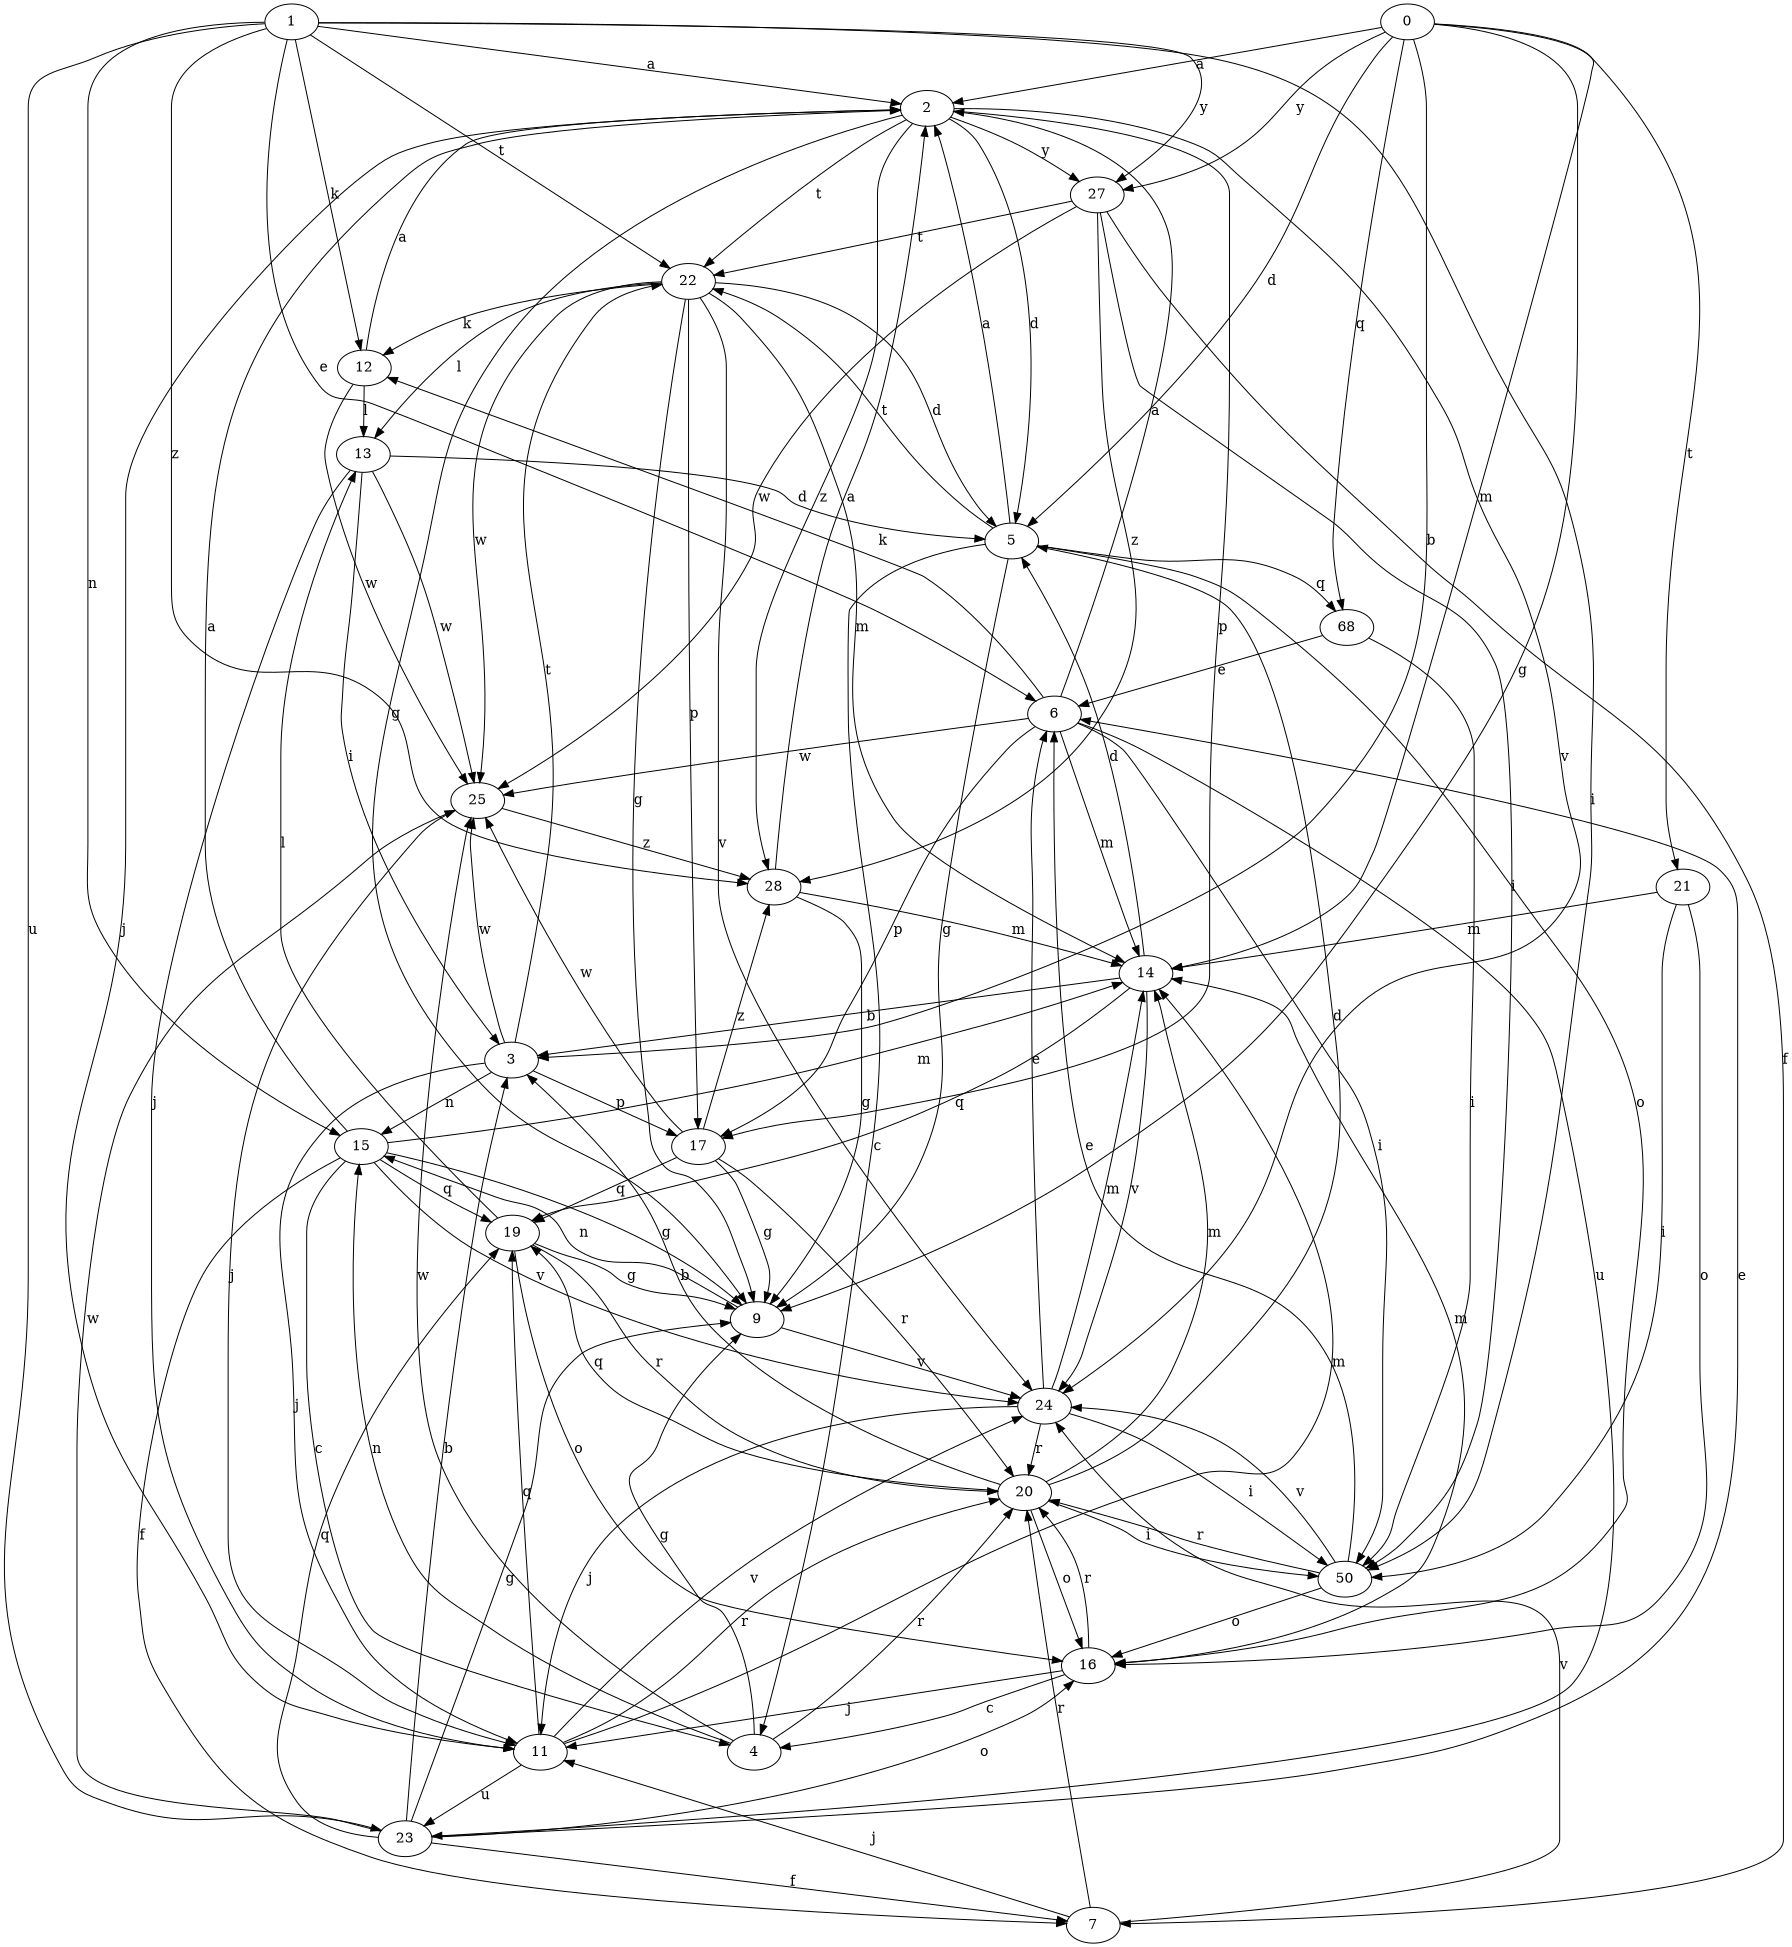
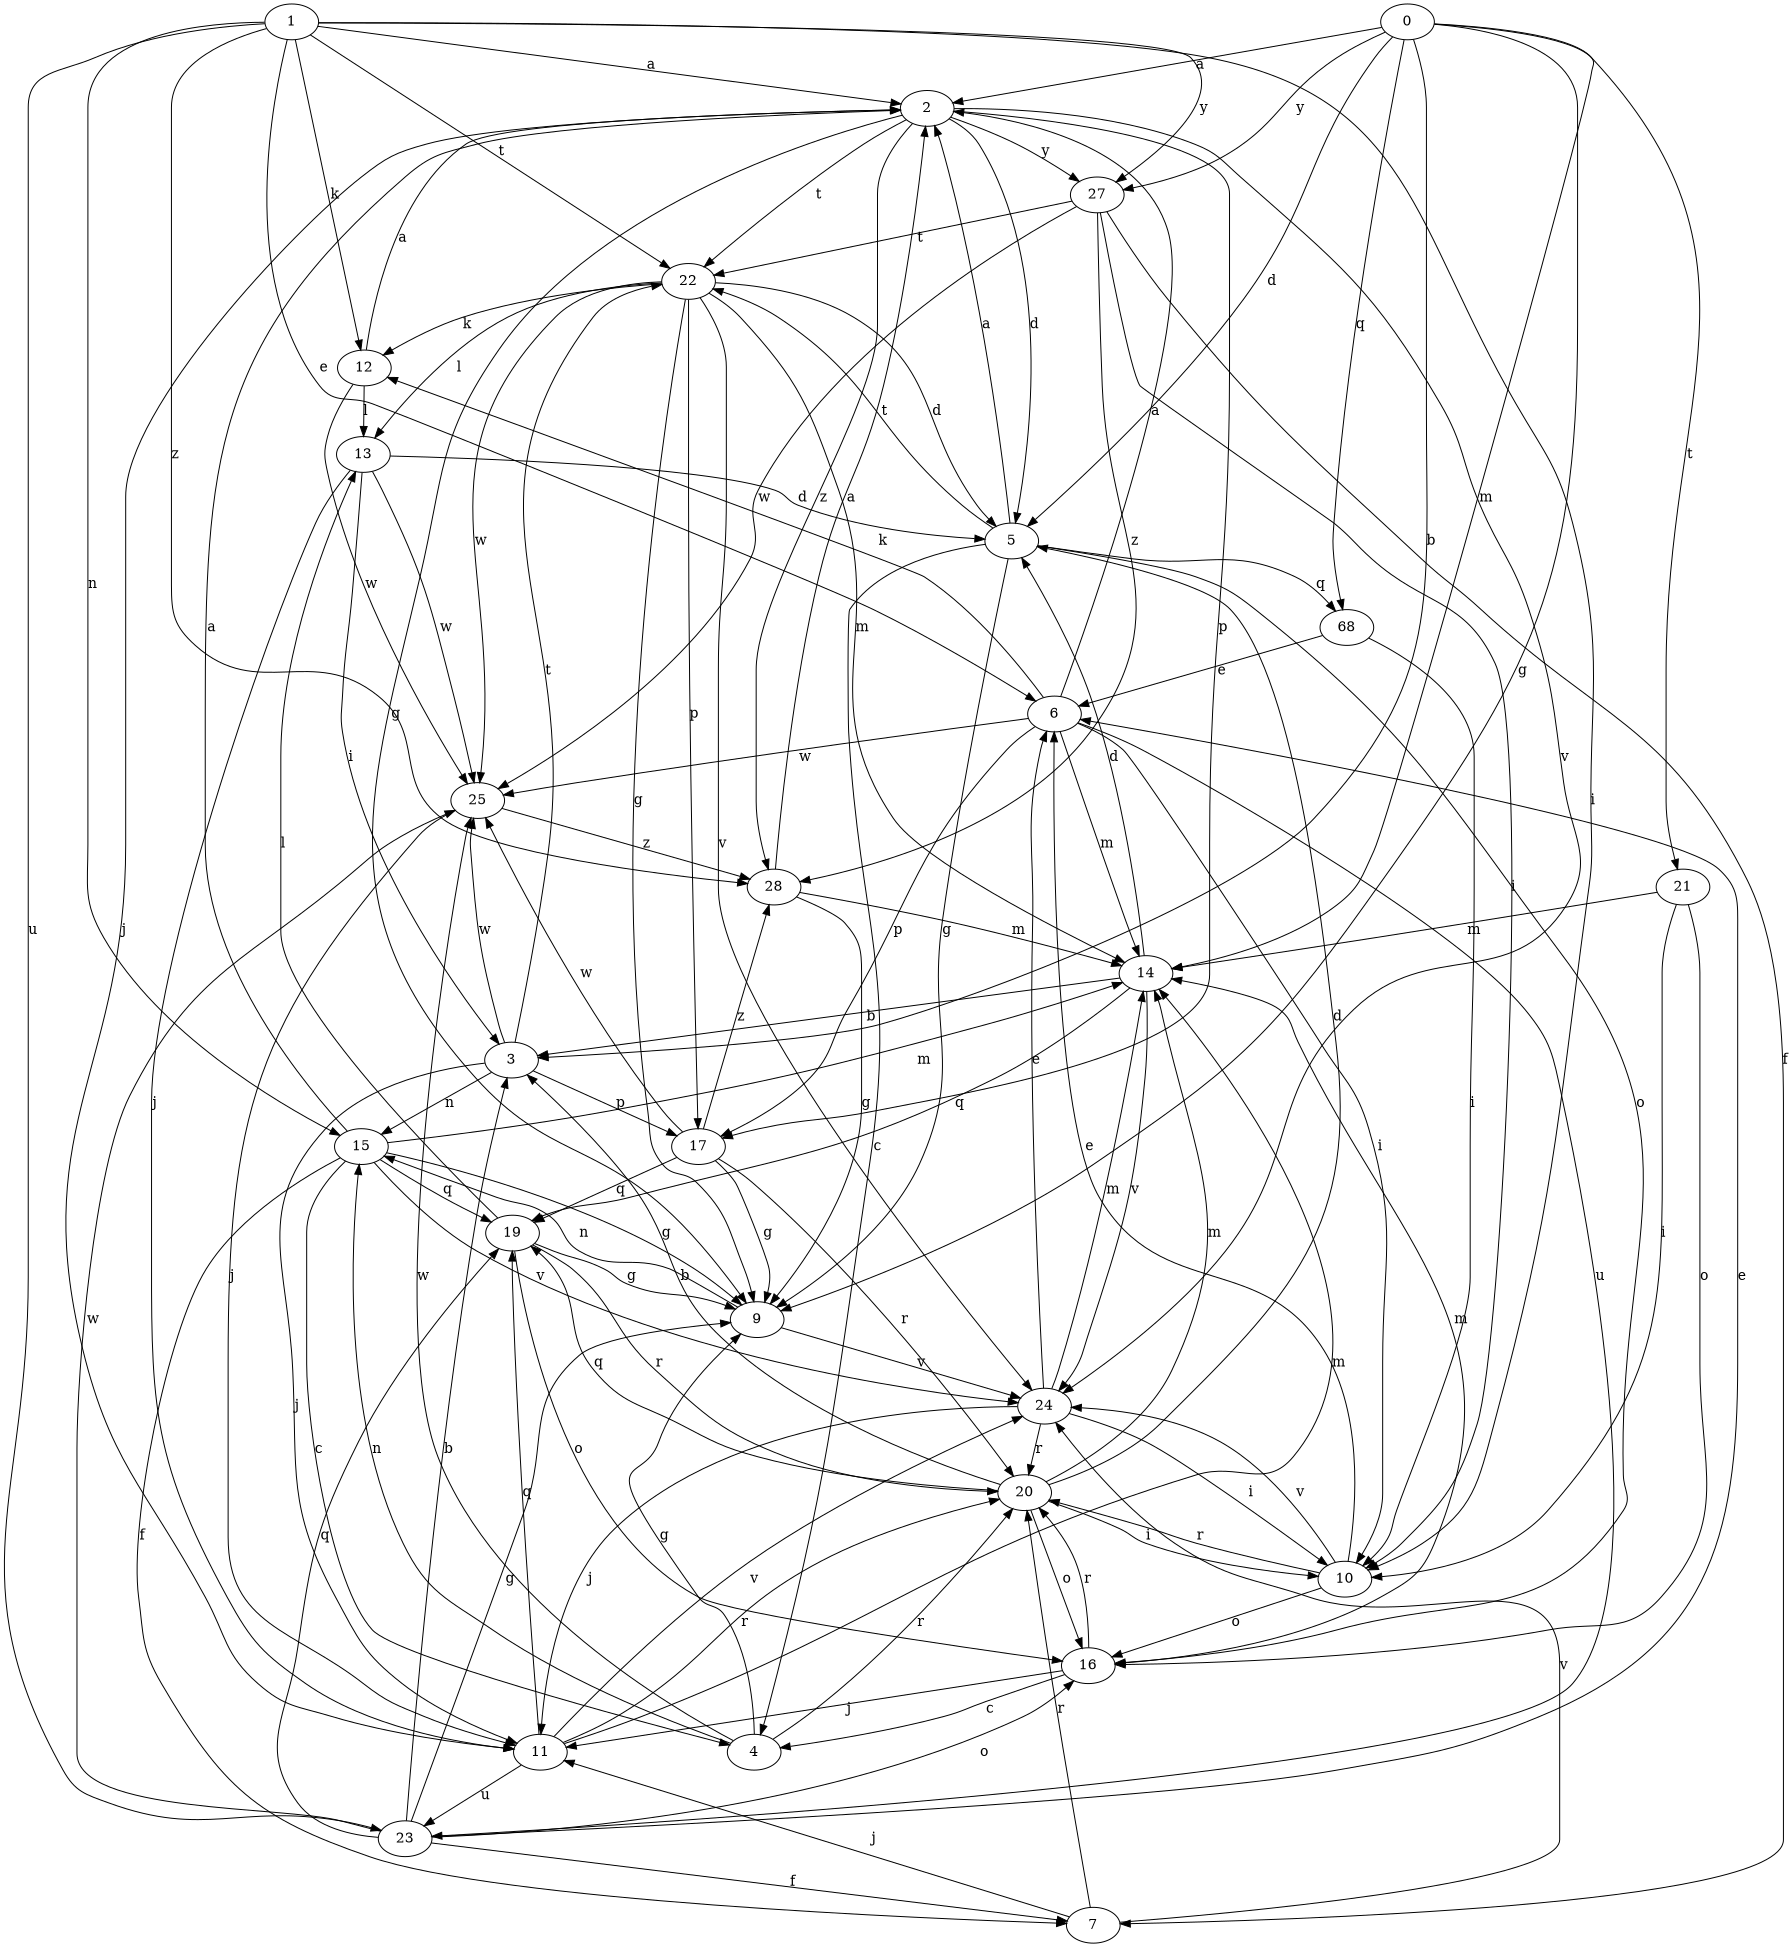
node "50": label "50" -> "10"
